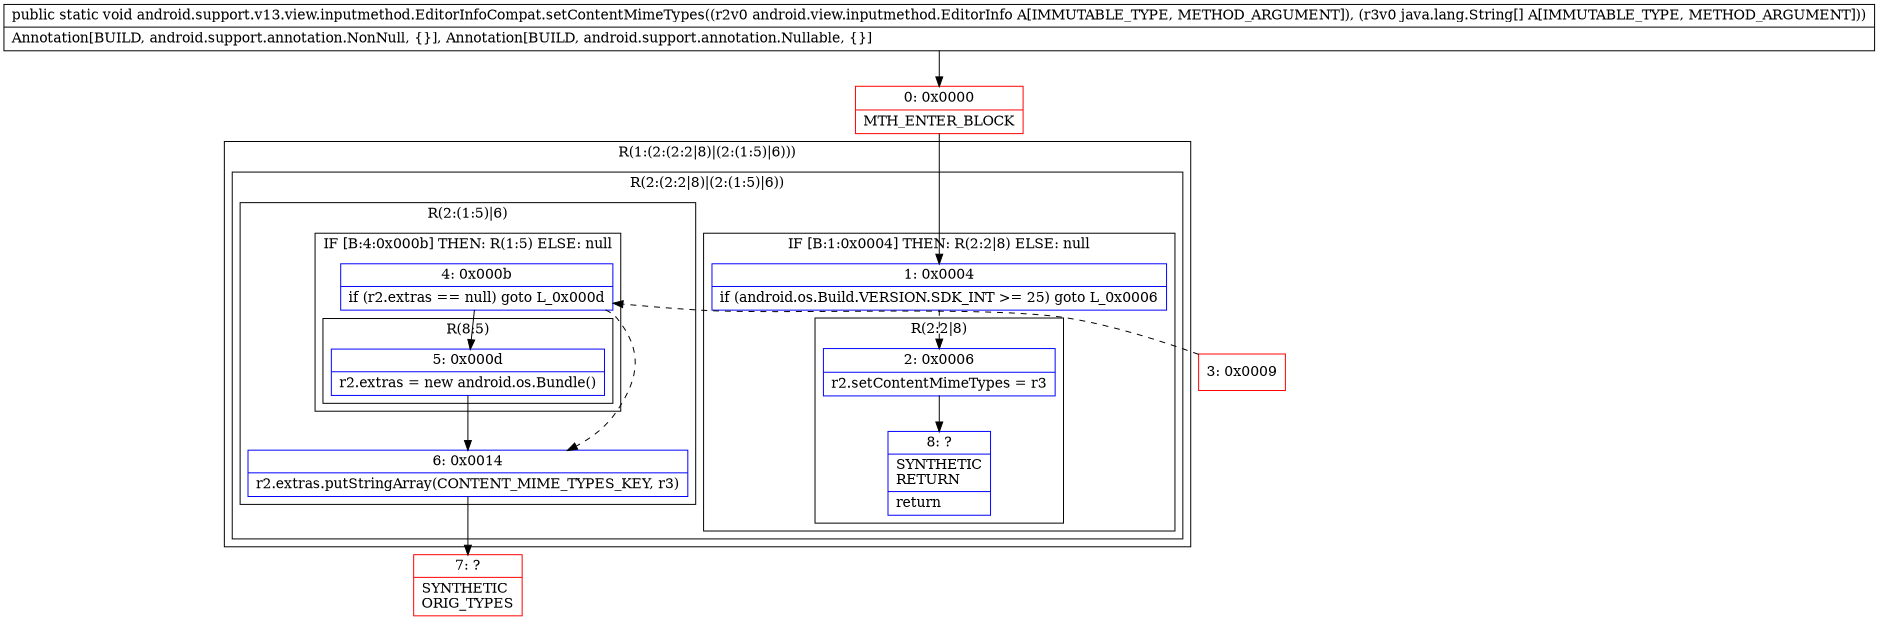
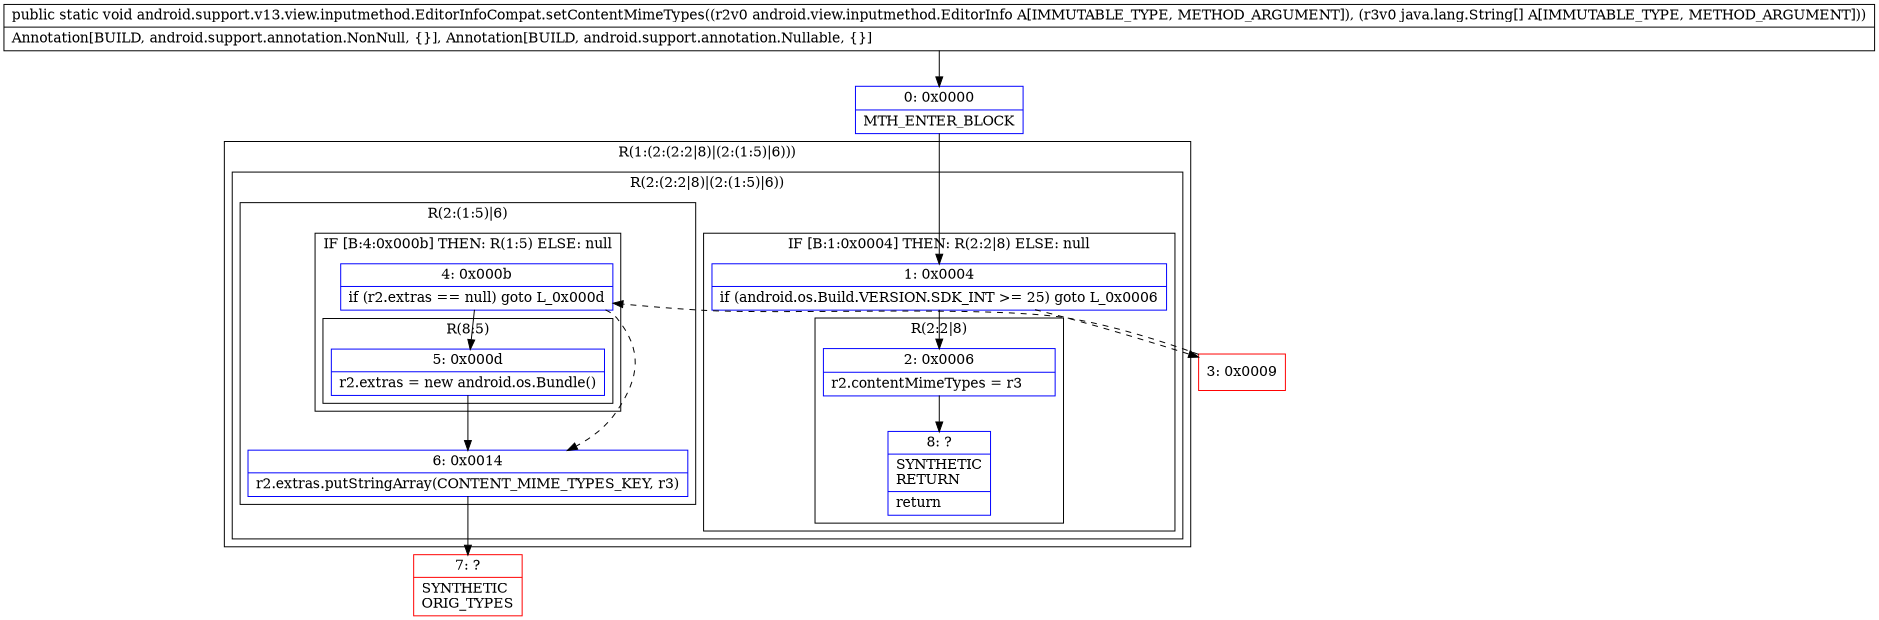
node "0: 0x0000": color red -> blue
edge "1: 0x0004" -> "2: 0x0006": style dashed -> solid
edge "1: 0x0004" -> "3: 0x0009": added
node "2: 0x0006": text "r2.setContentMimeTypes = r3" -> "r2.contentMimeTypes = r3"
